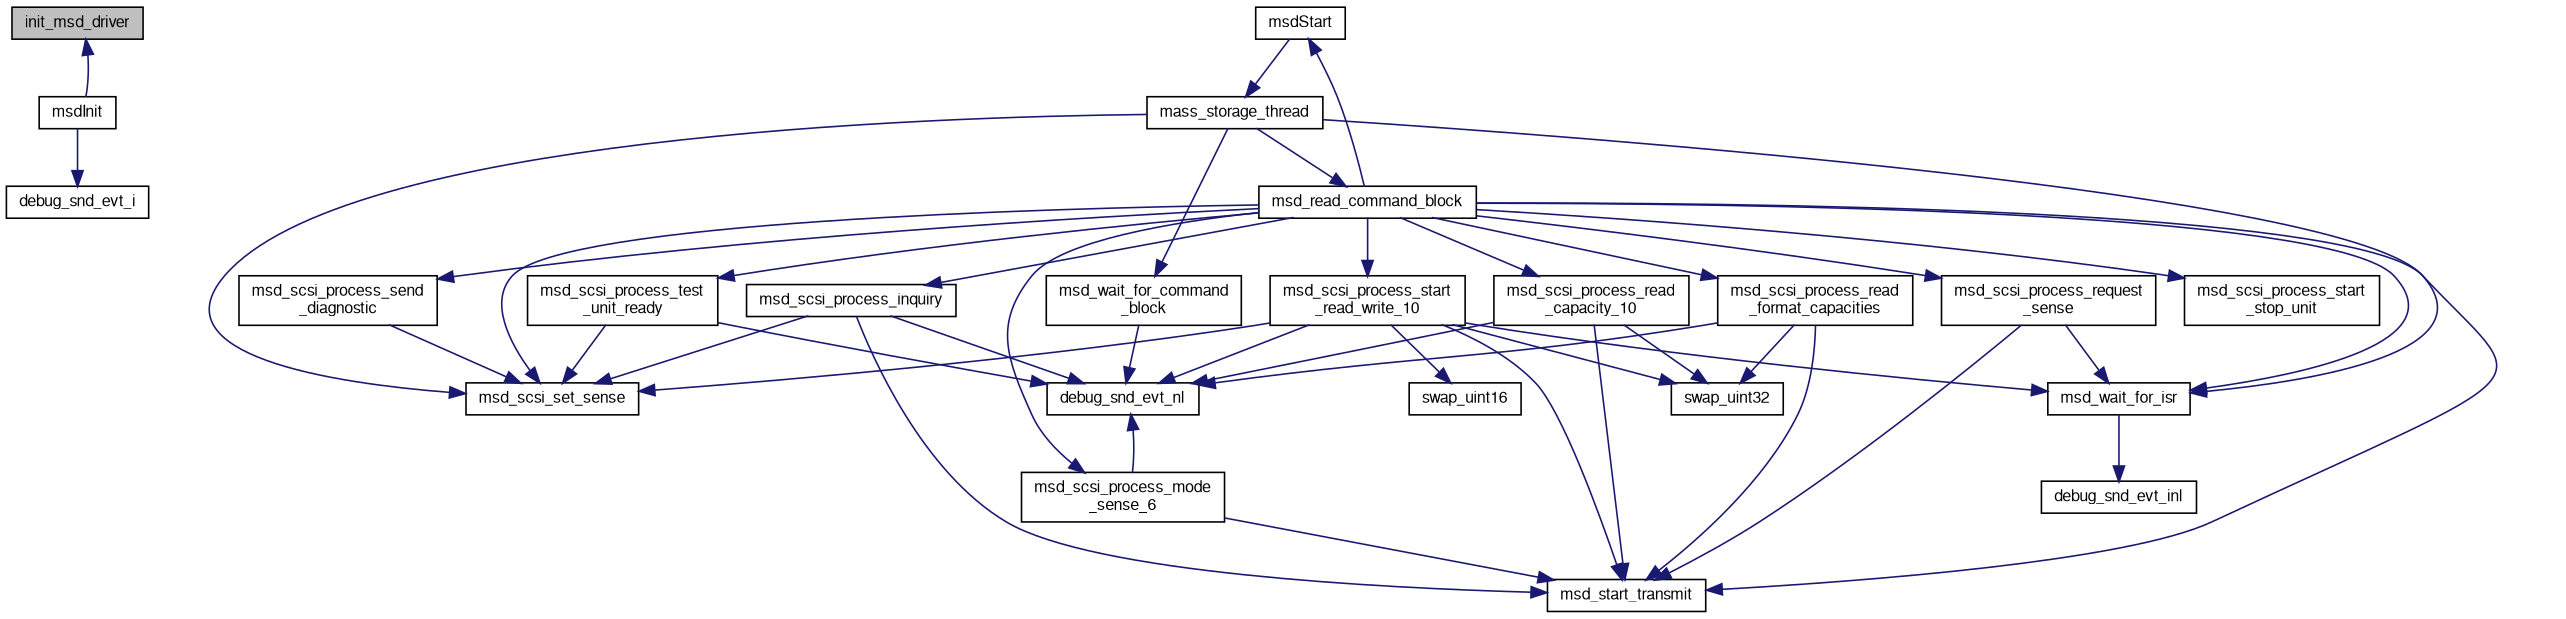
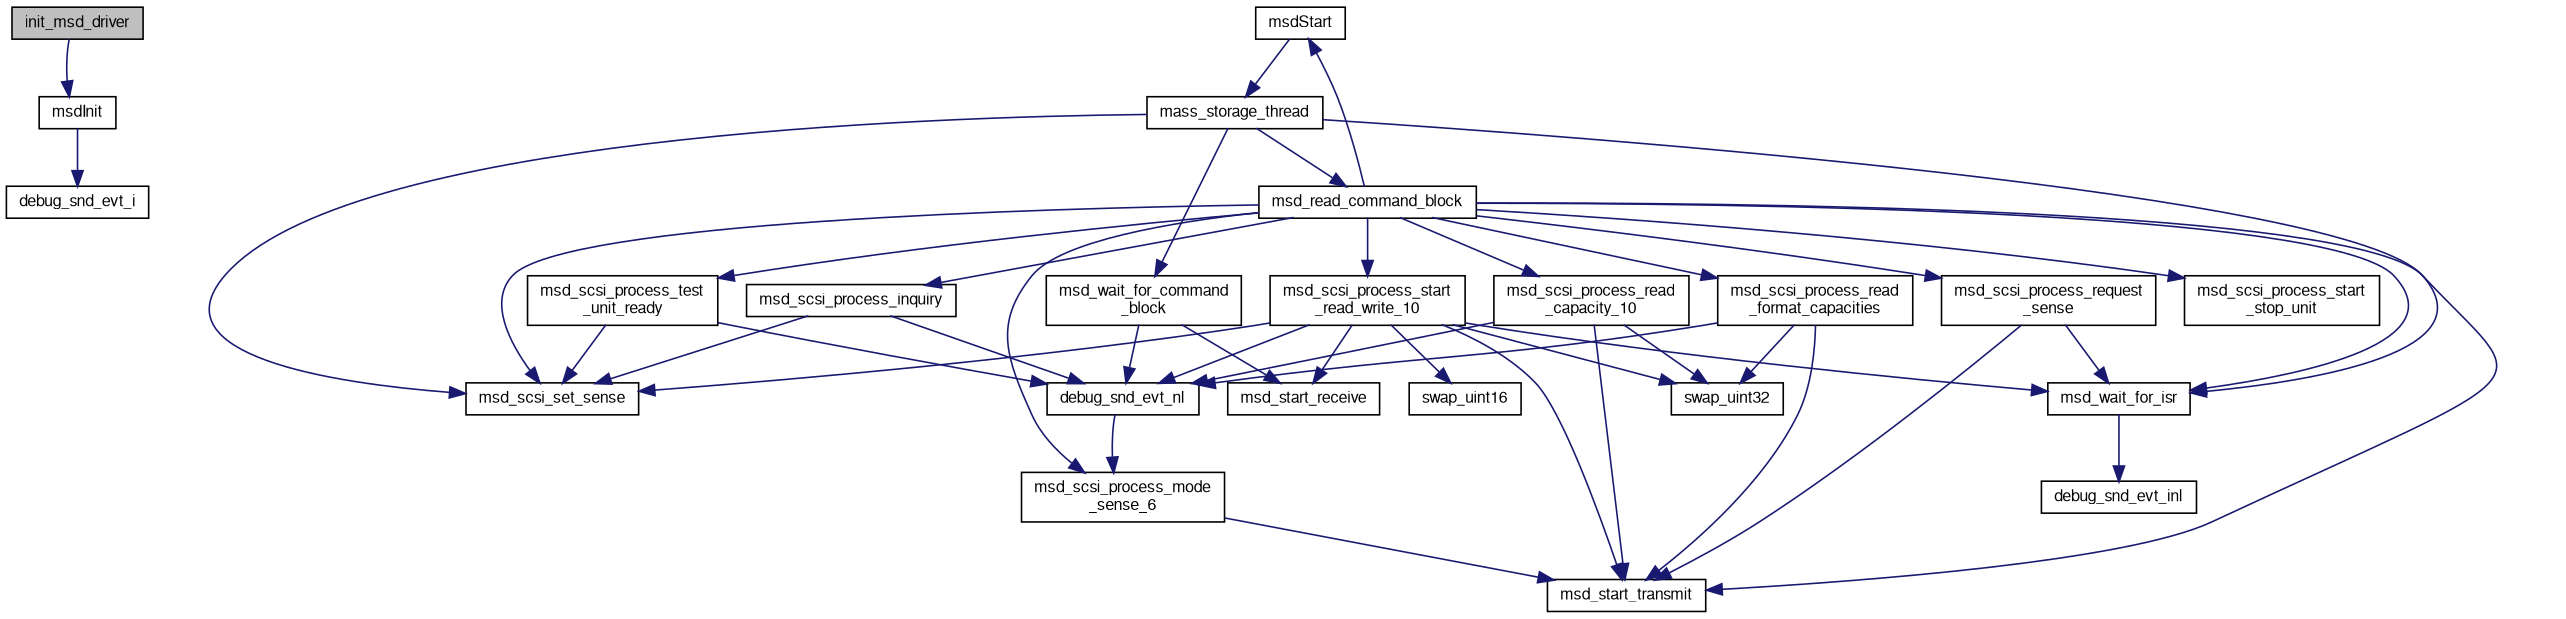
edge "msdInit" -> "init_msd_driver": reversed
node "msd_scsi_process_send _diagnostic": removed
node "msd_start_receive": added
edge "msd_scsi_process_mode _sense_6" -> "debug_snd_evt_nl": reversed
edge "msd_scsi_process_inquiry" -> "msd_start_transmit": removed
